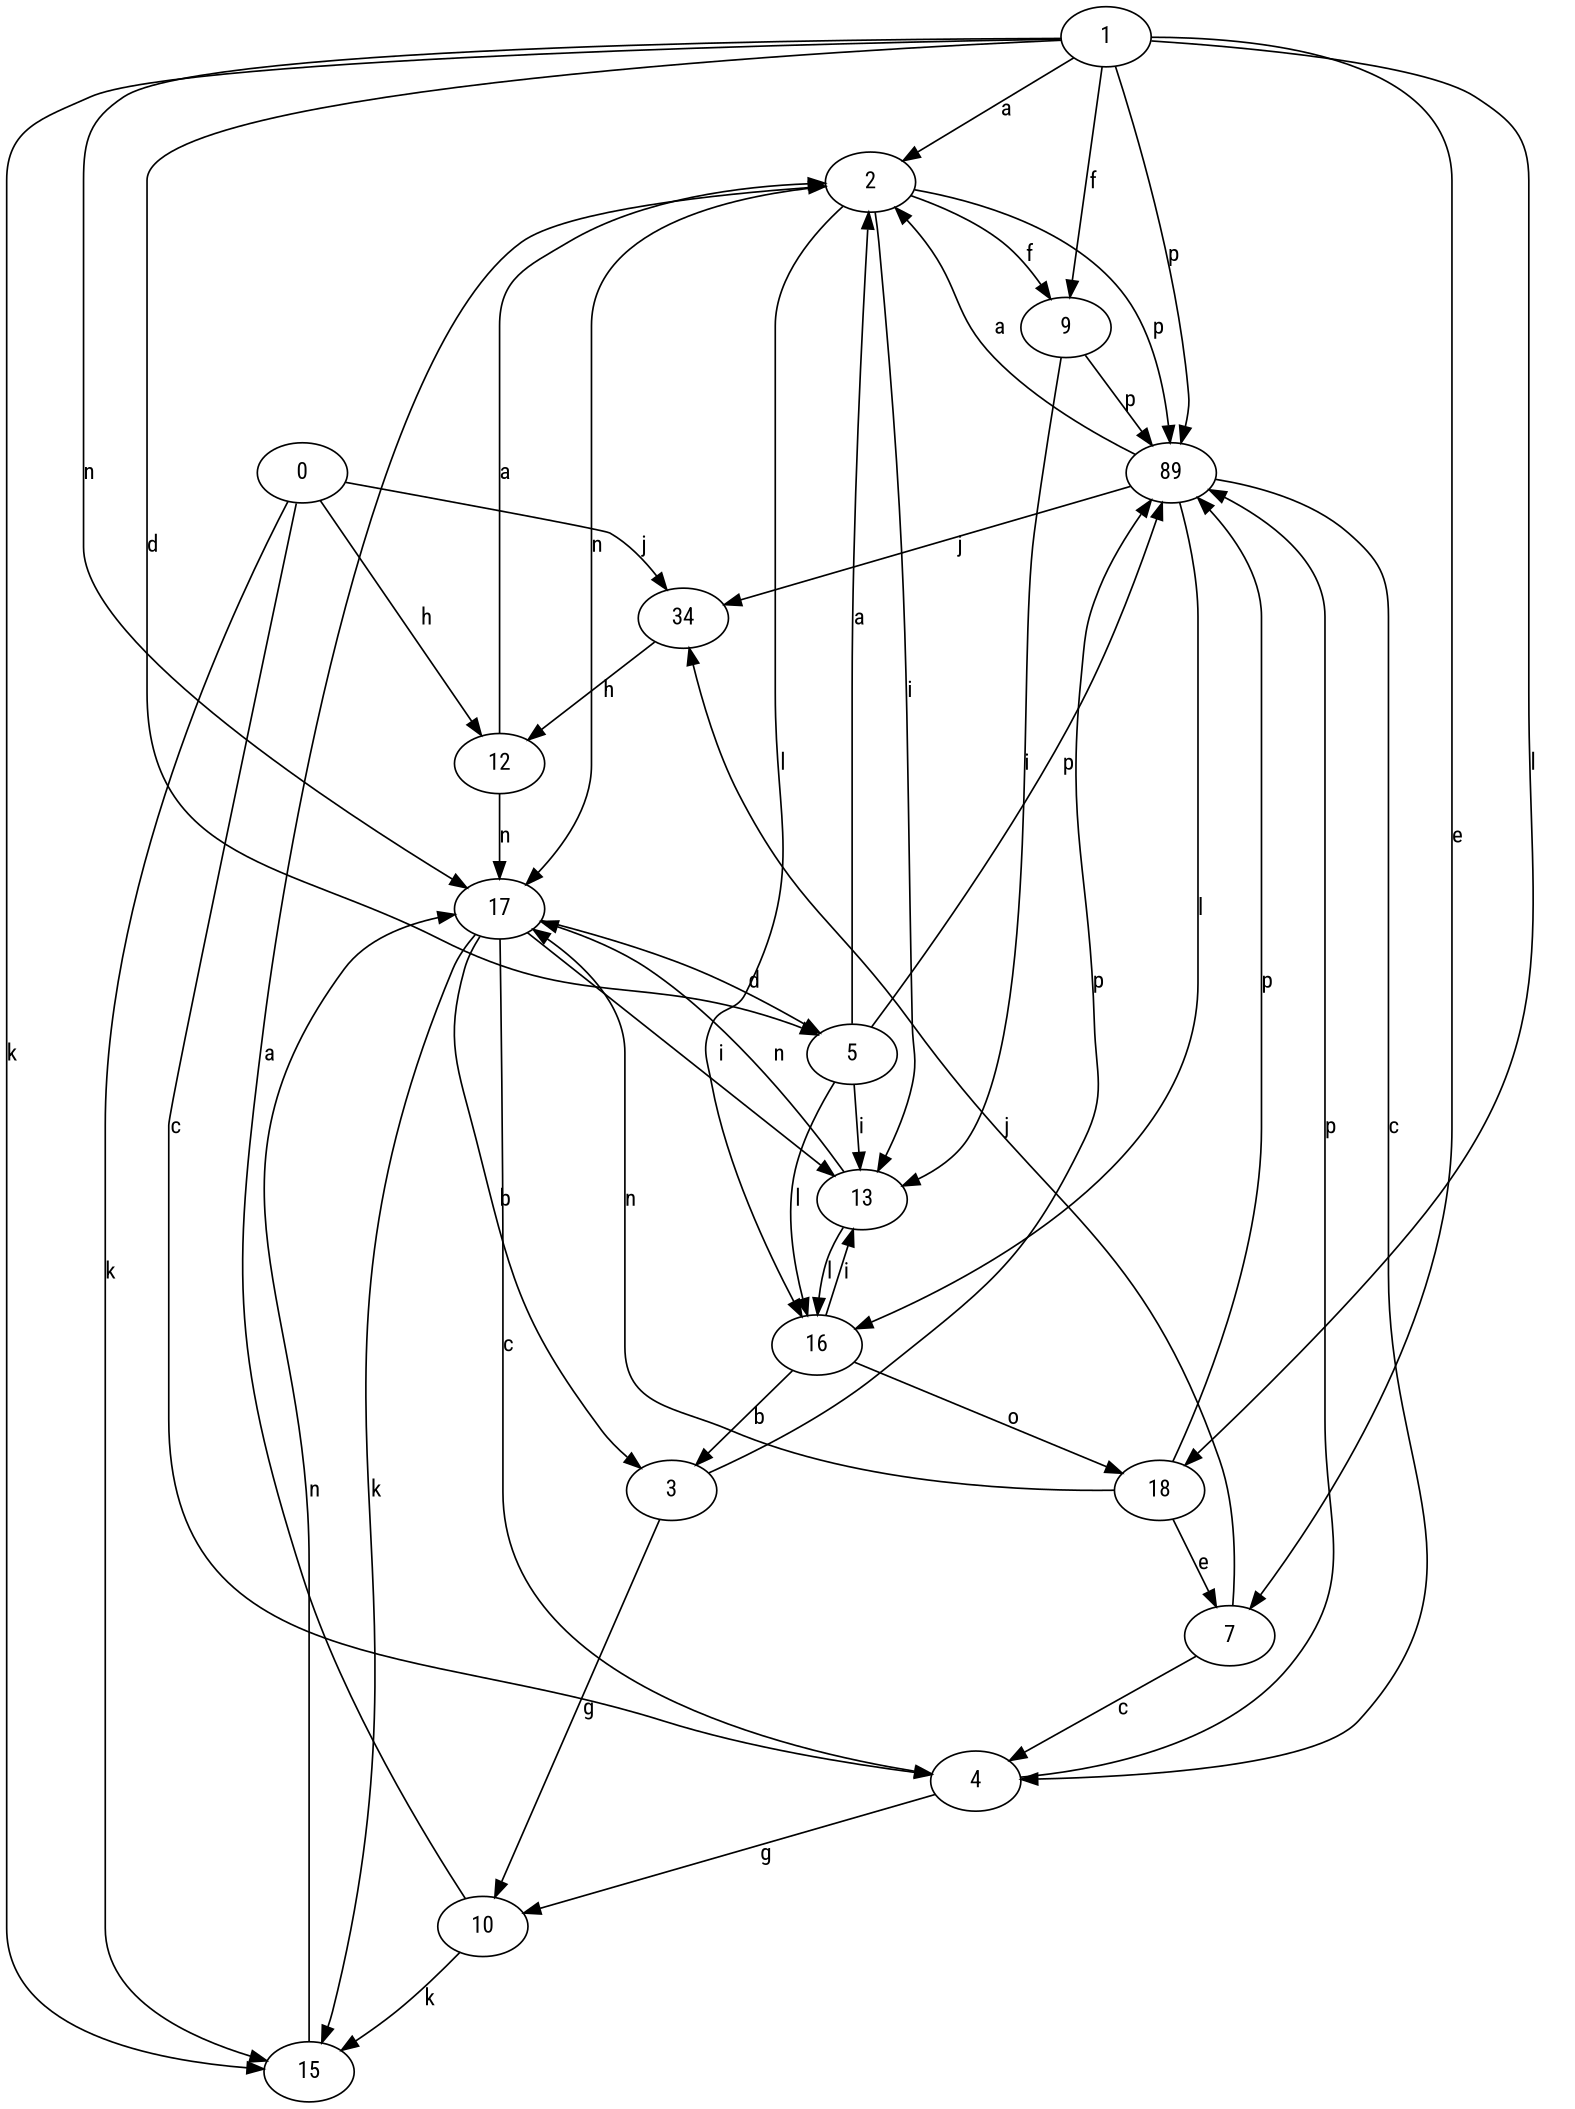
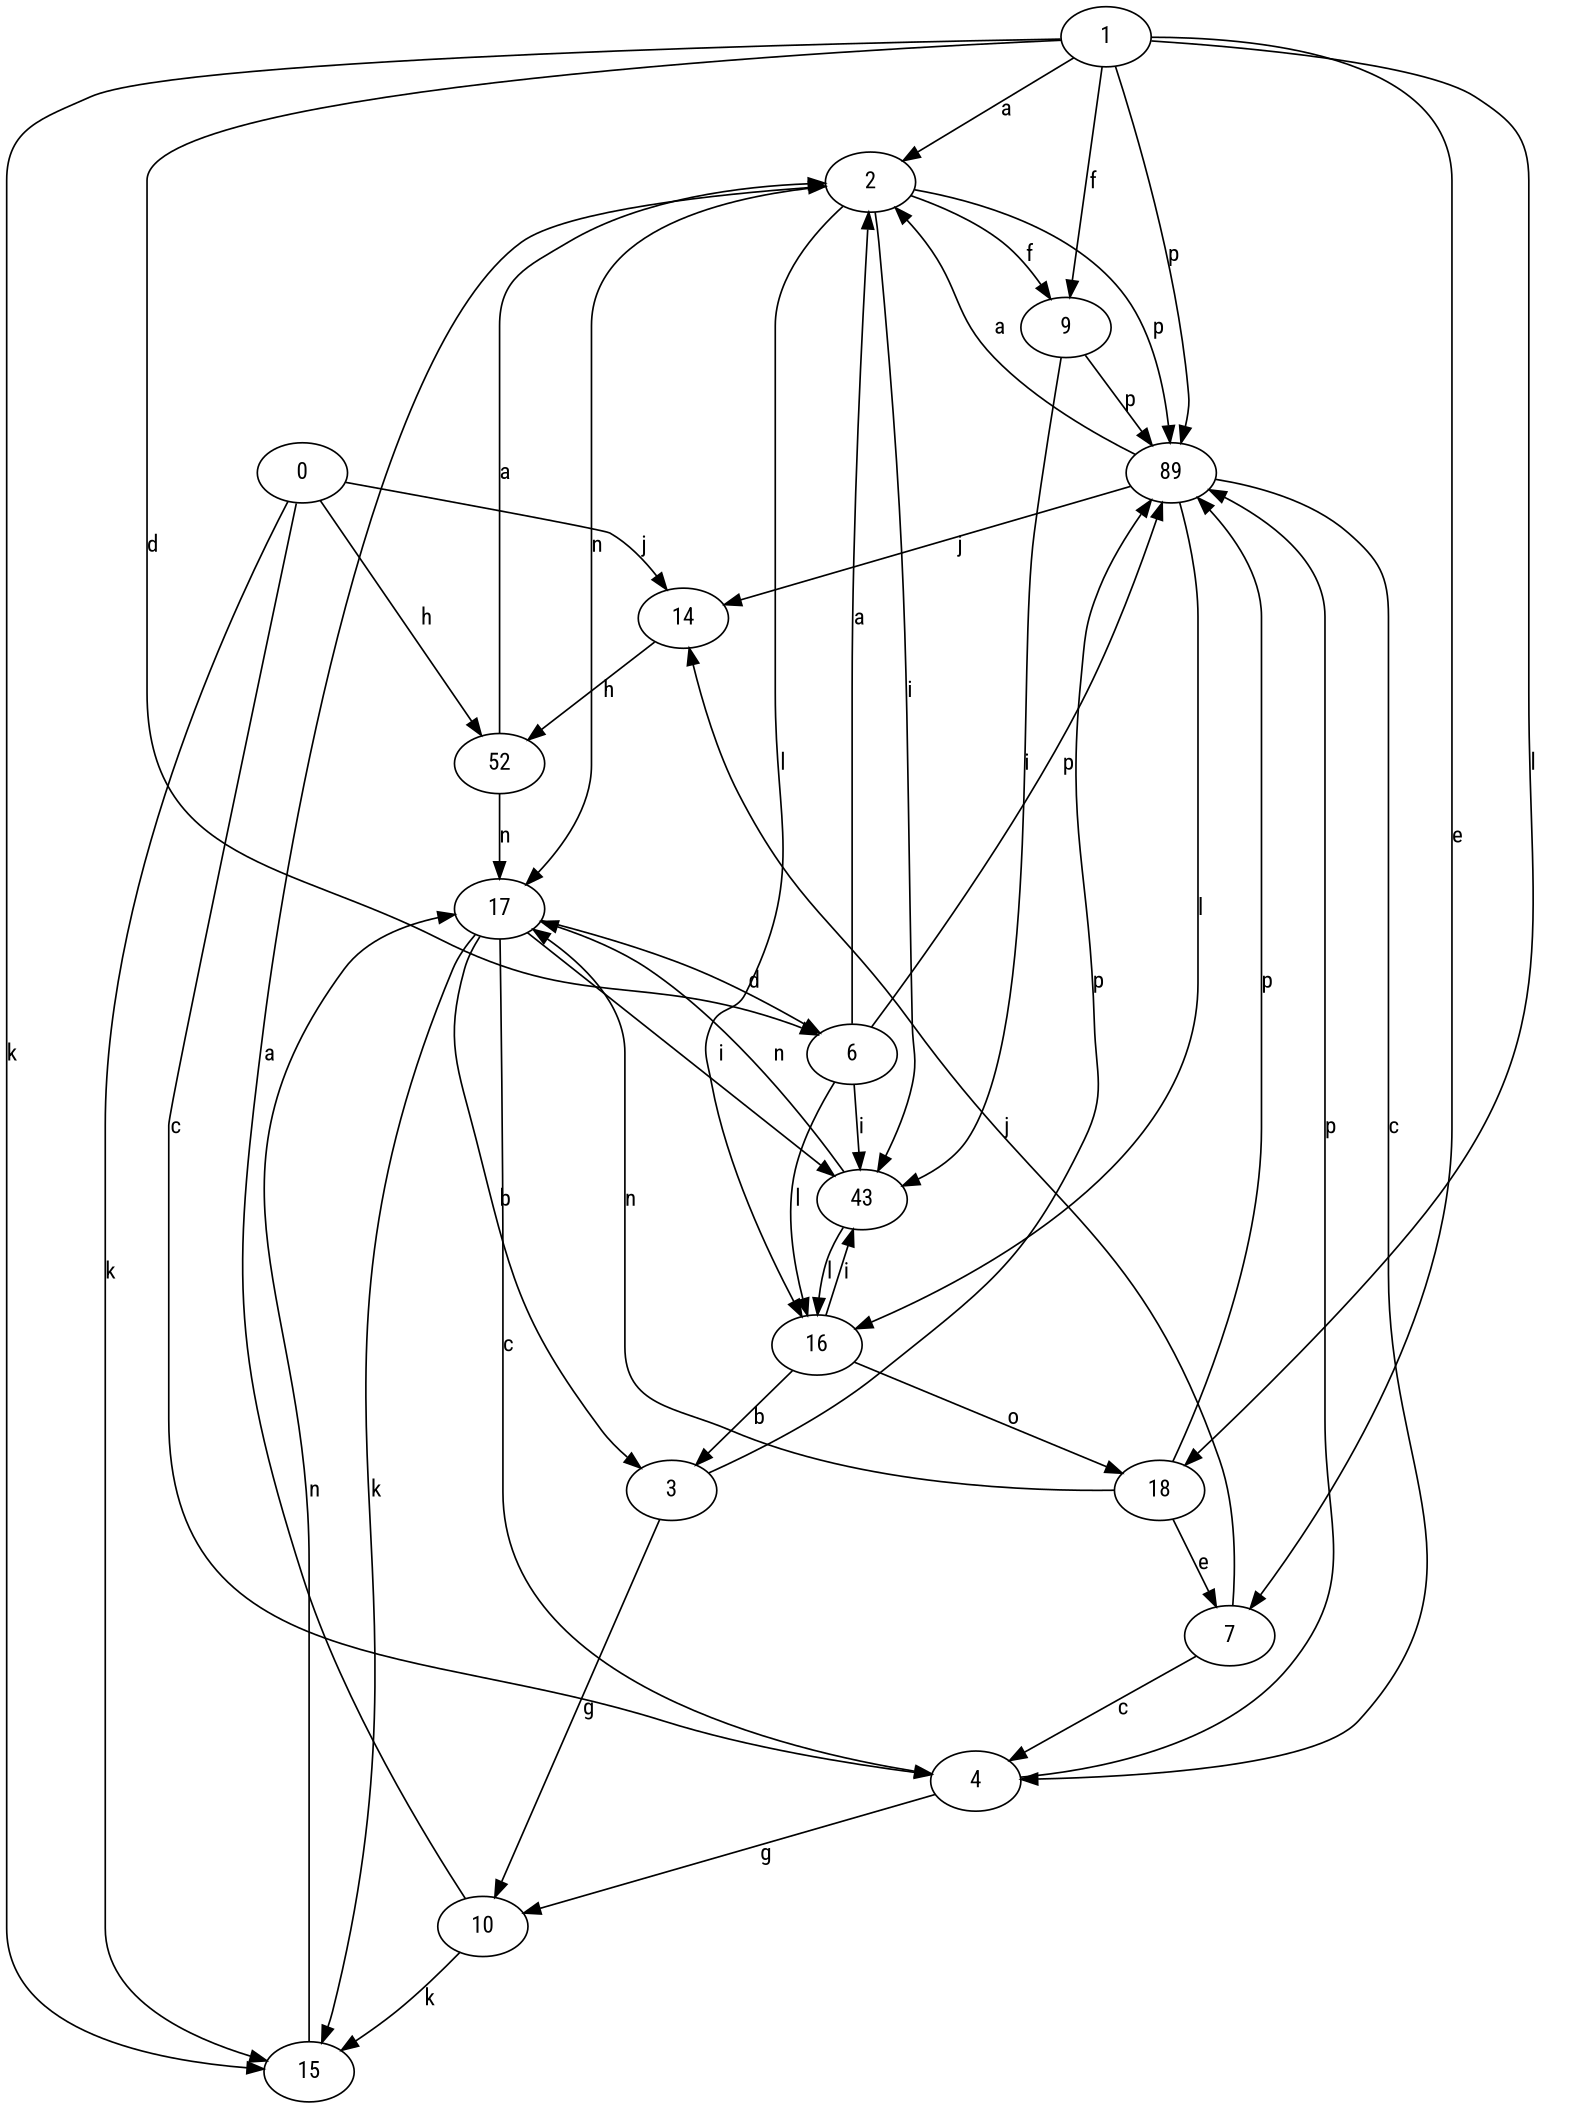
edge "1" -> "17": removed, label "n"
node "34": label "34" -> "14"
node "12": label "12" -> "52"
node "5": label "5" -> "6"
node "13": label "13" -> "43"
